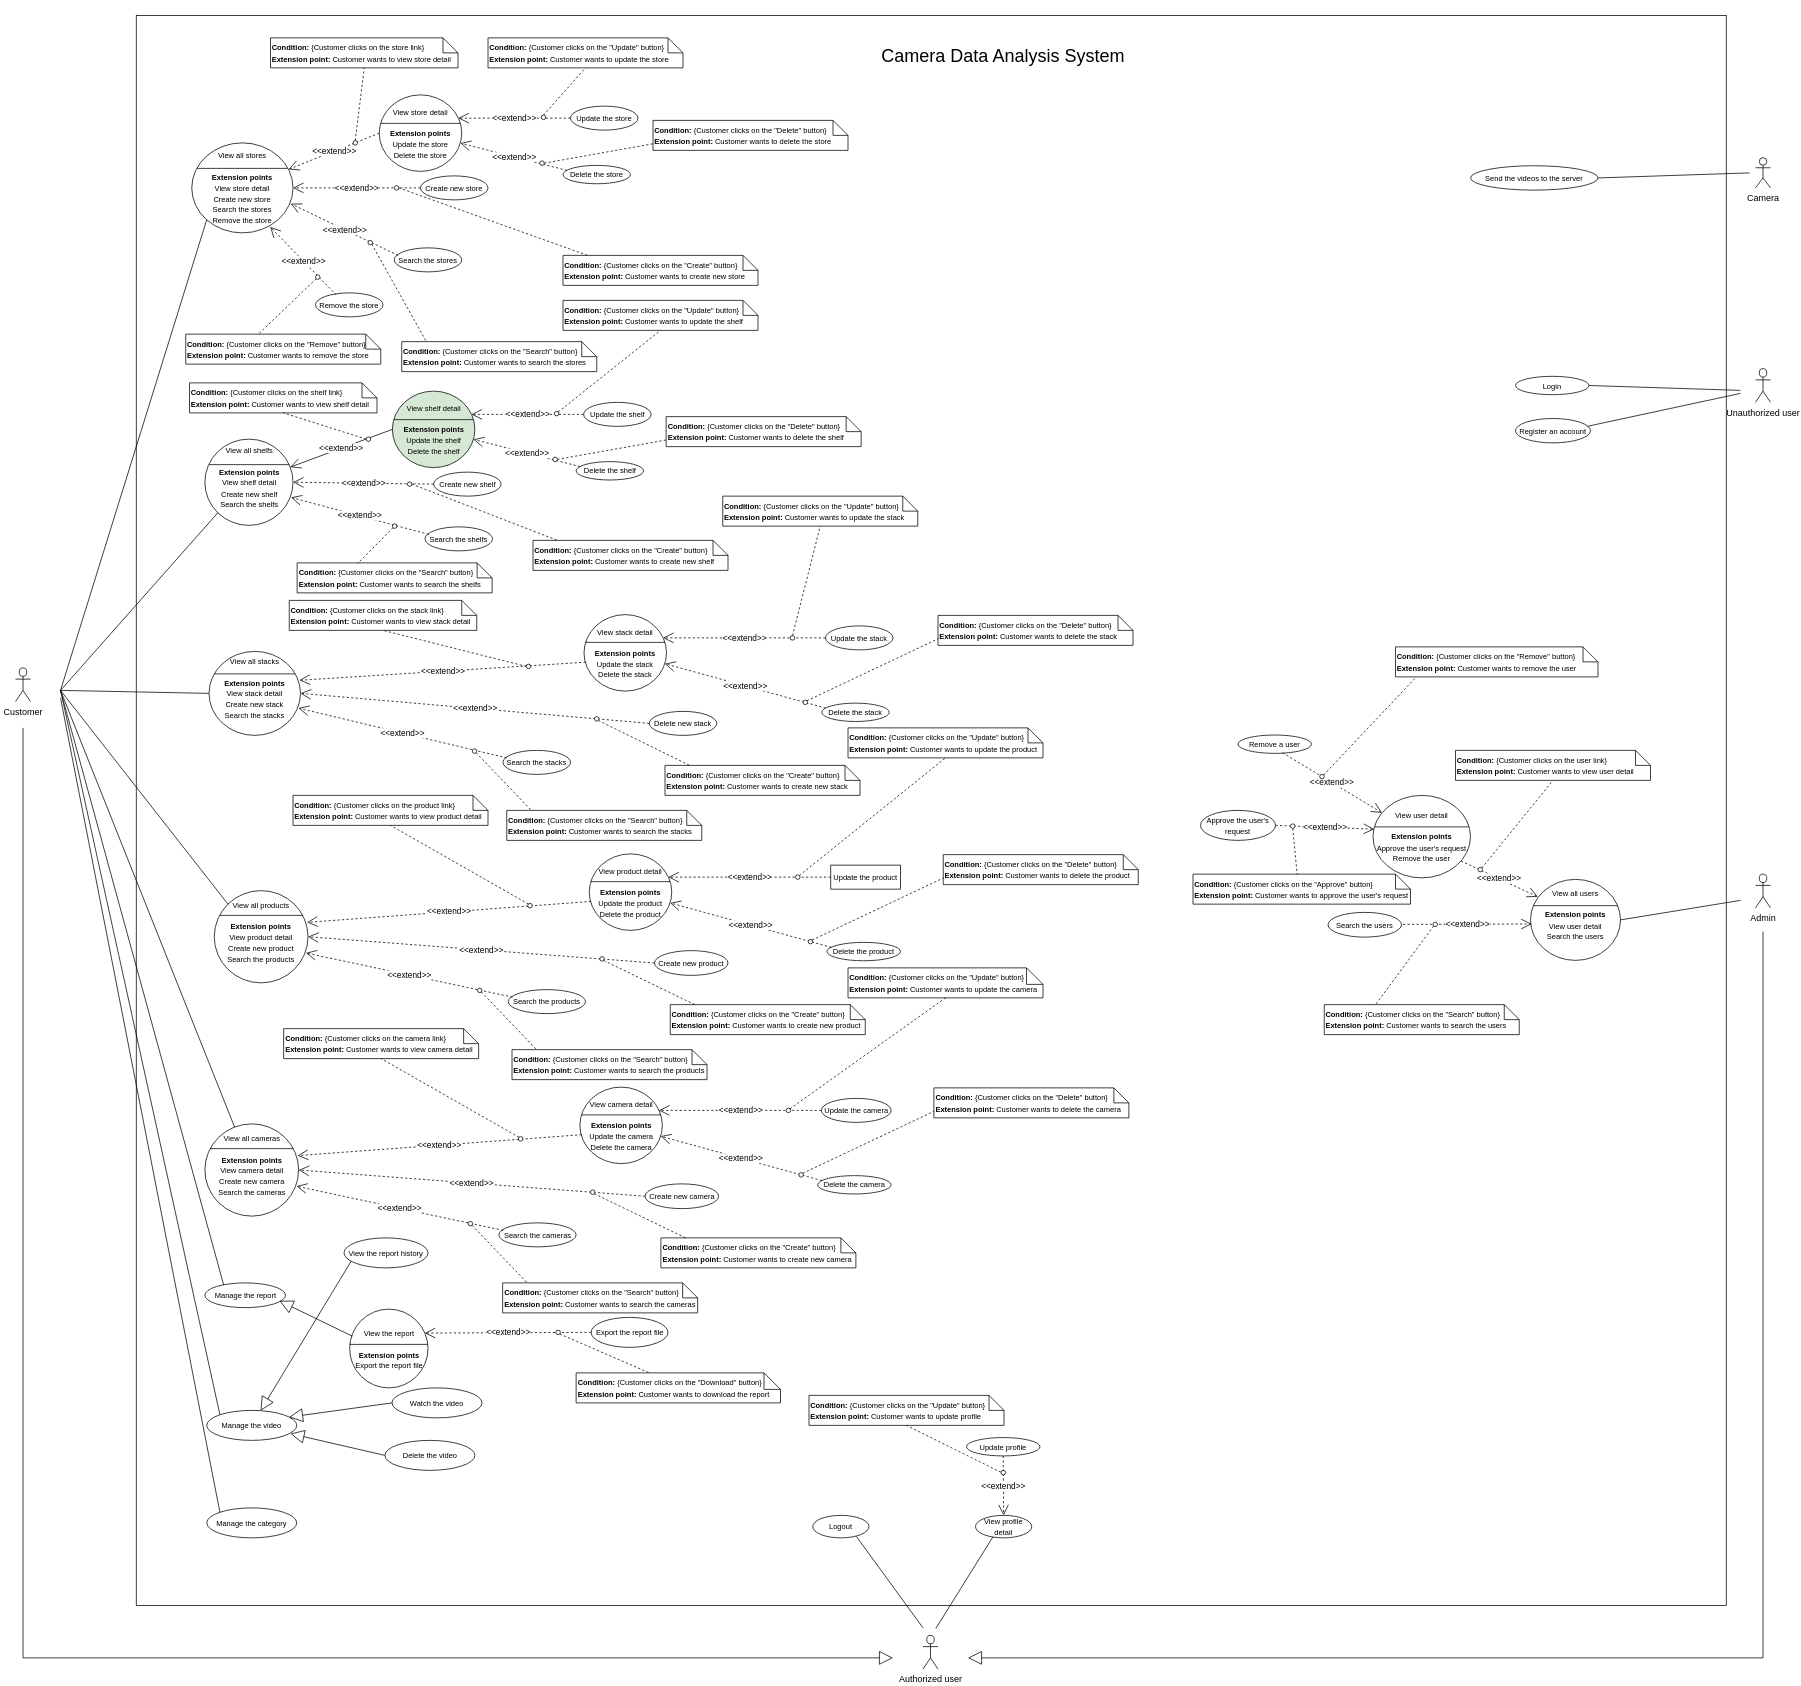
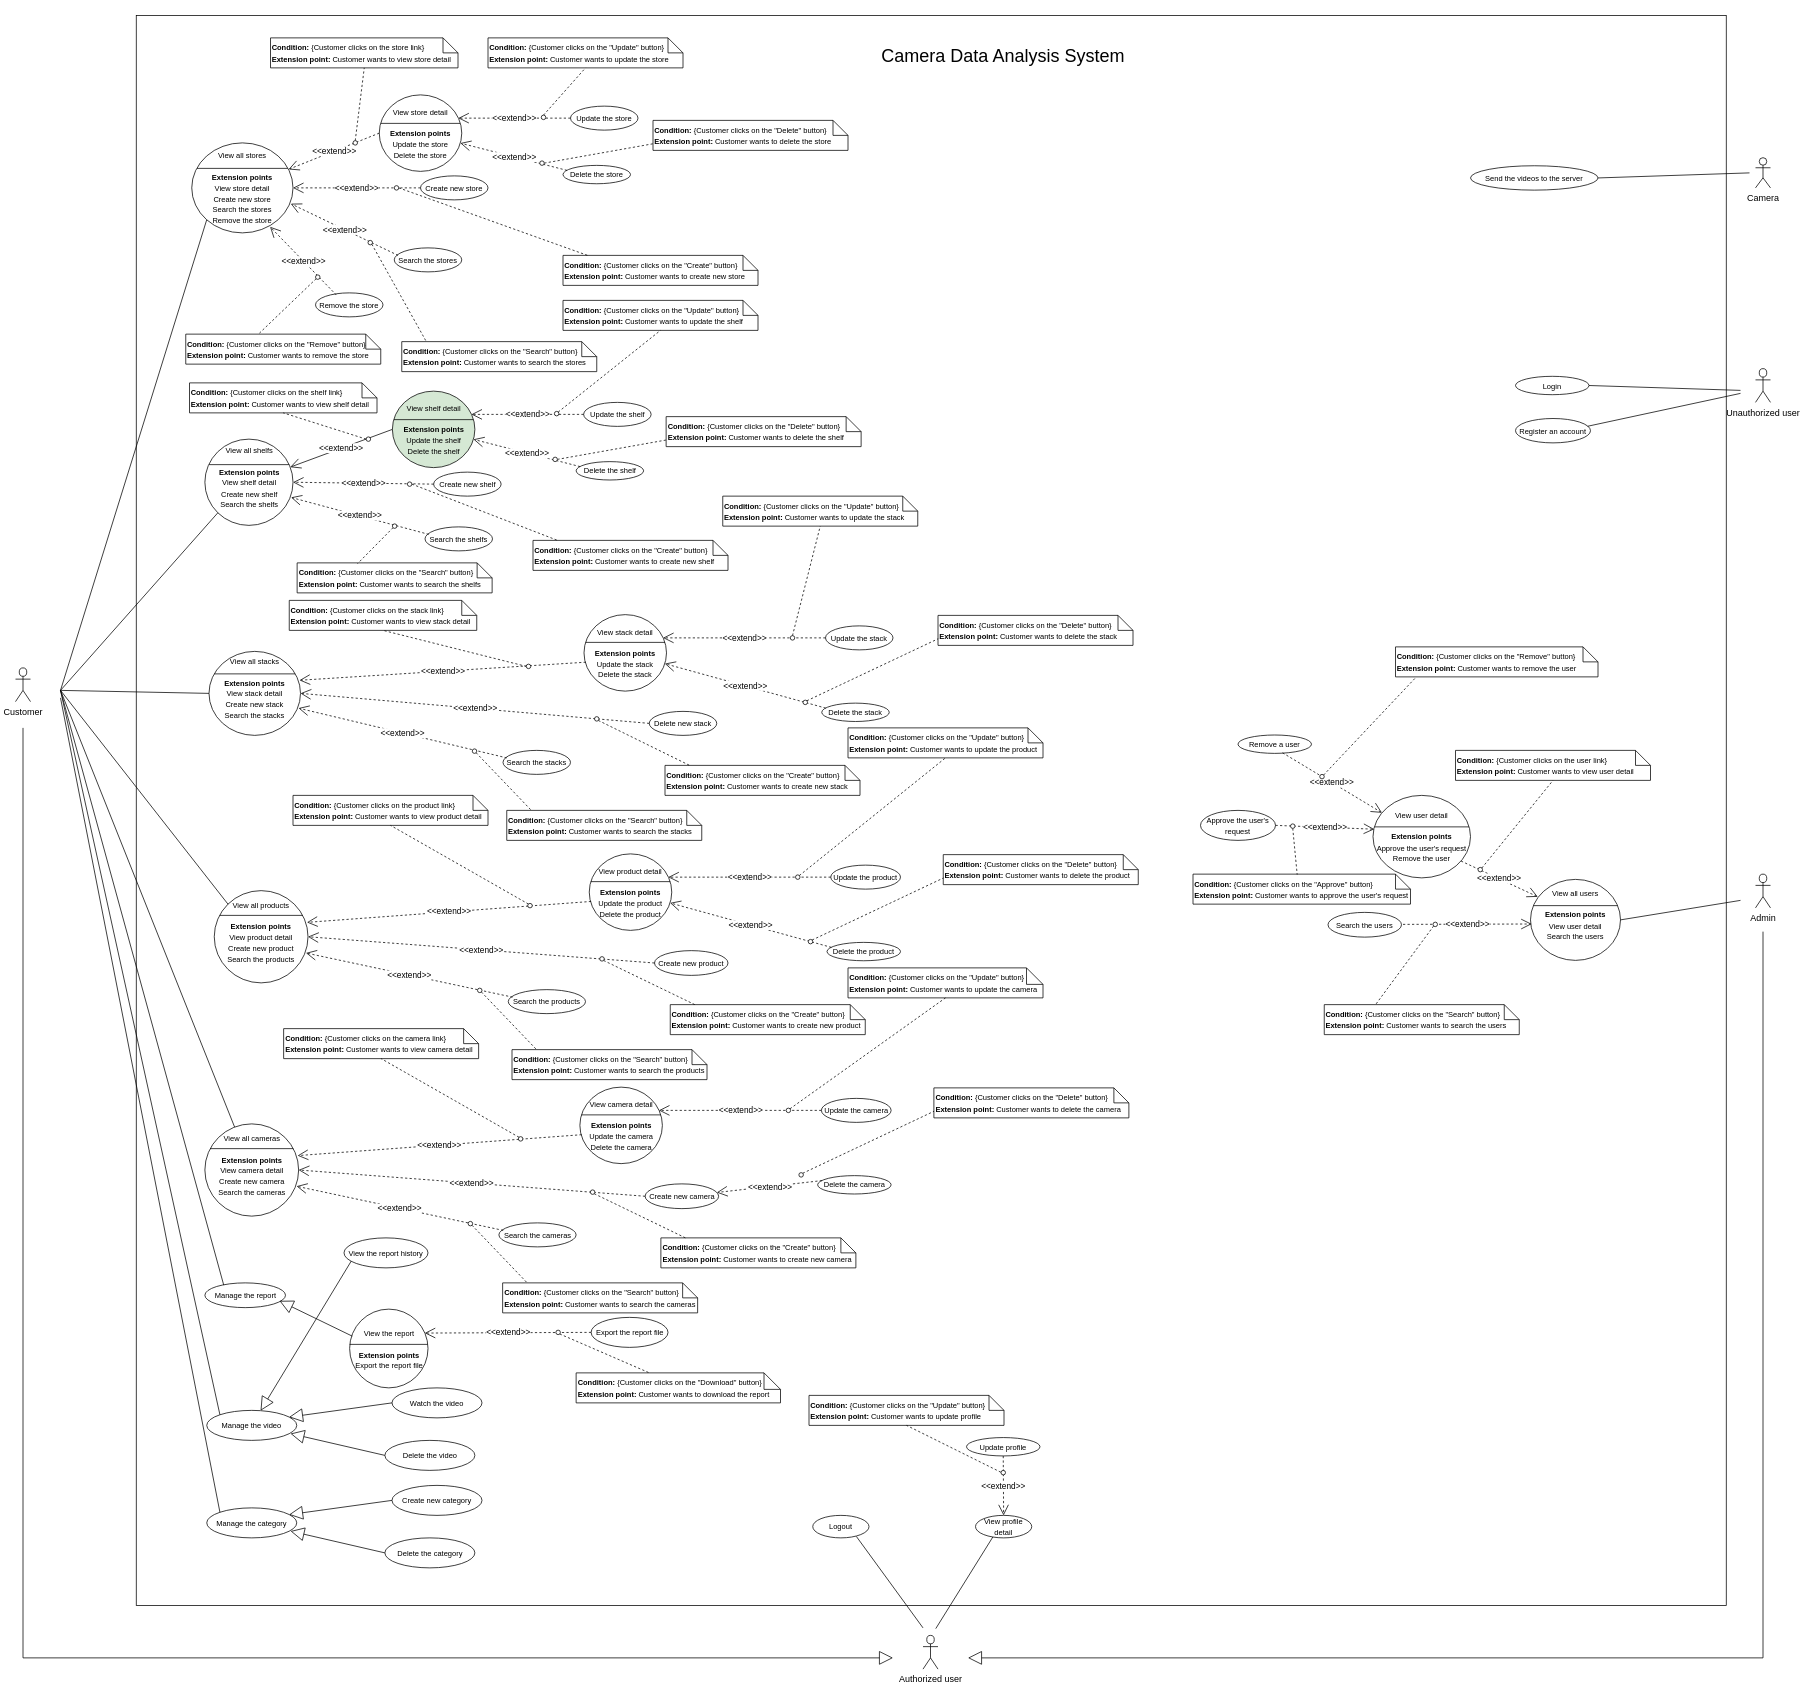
node "Update the product": shape rectangle -> ellipse
edge "Delete the camera" -> "View camera detail Extension points Update the camera Delete the camera": now "Delete the camera" -> "Create new camera"
node "Create new category": added
edge "Create new category" -> "Manage the category": added
edge "Delete the category" -> "Manage the category": added
node "Delete the category": added
